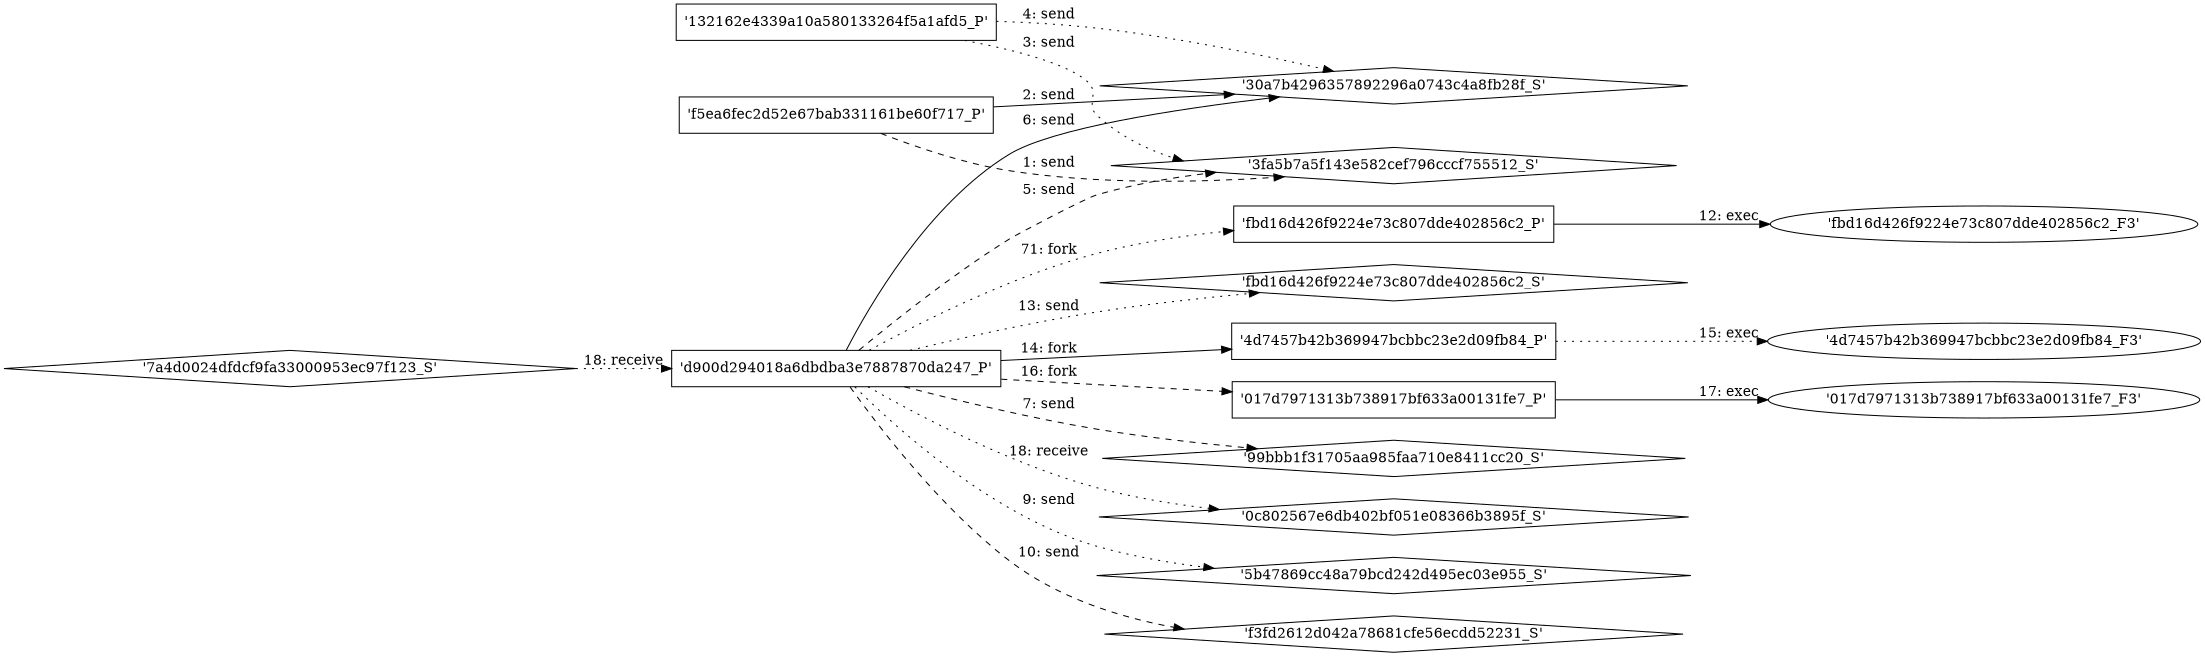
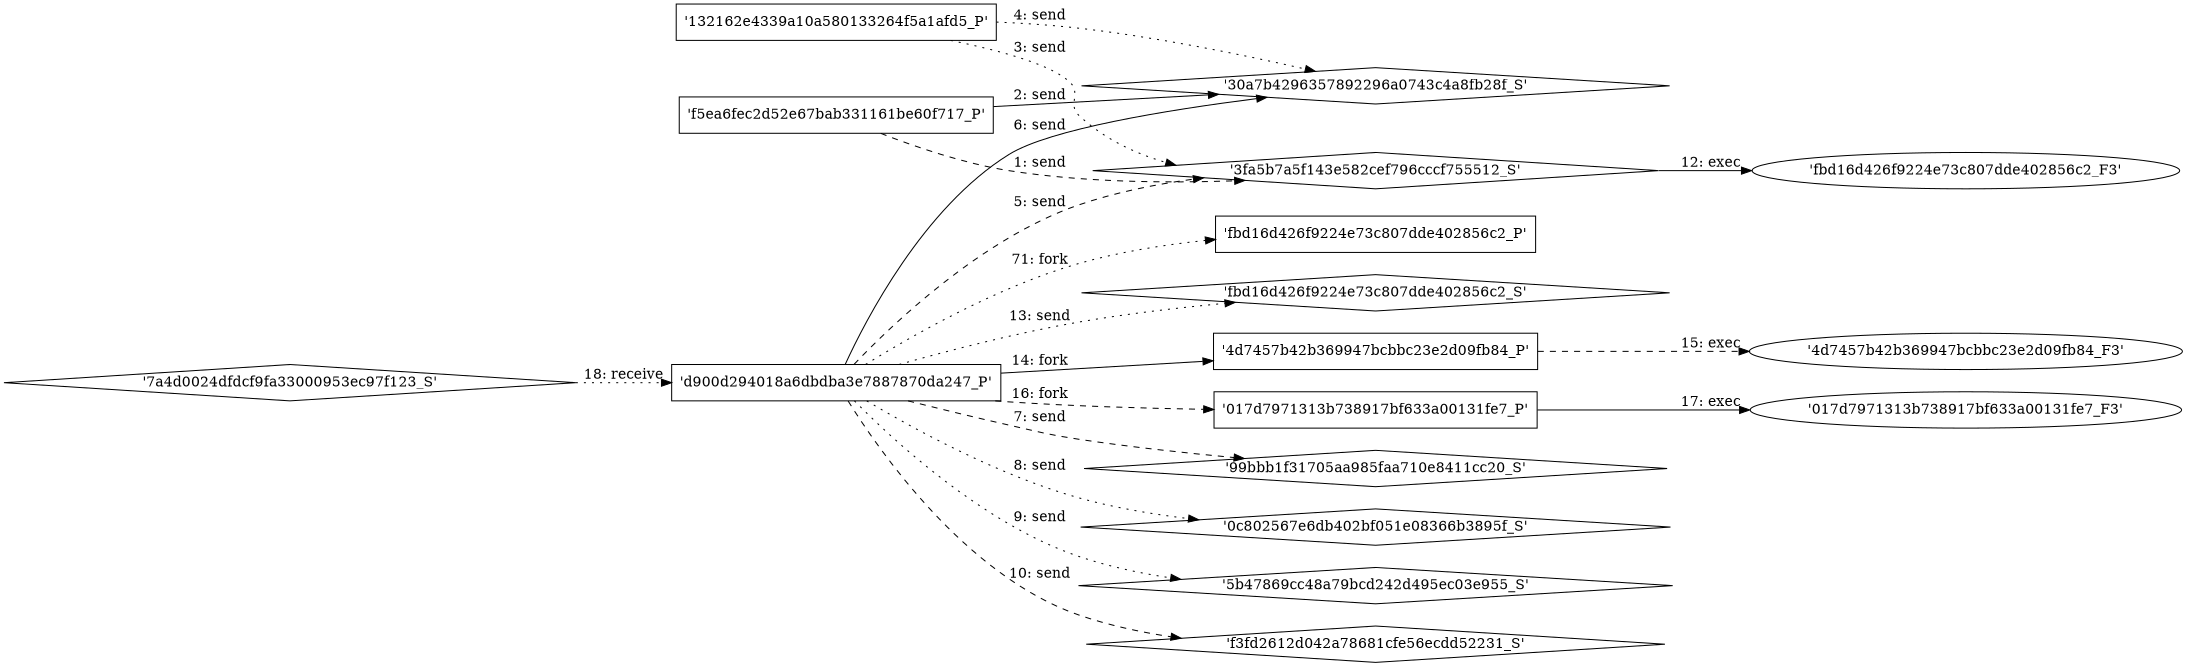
edge "'fbd16d426f9224e73c807dde402856c2_P'" -> "'fbd16d426f9224e73c807dde402856c2_F3'": now "'3fa5b7a5f143e582cef796cccf755512_S'" -> "'fbd16d426f9224e73c807dde402856c2_F3'"
edge "'4d7457b42b369947bcbbc23e2d09fb84_P'" -> "'4d7457b42b369947bcbbc23e2d09fb84_F3'": style dotted -> dashed
edge "'d900d294018a6dbdba3e7887870da247_P'" -> "'0c802567e6db402bf051e08366b3895f_S'": label "18: receive" -> "8: send"
